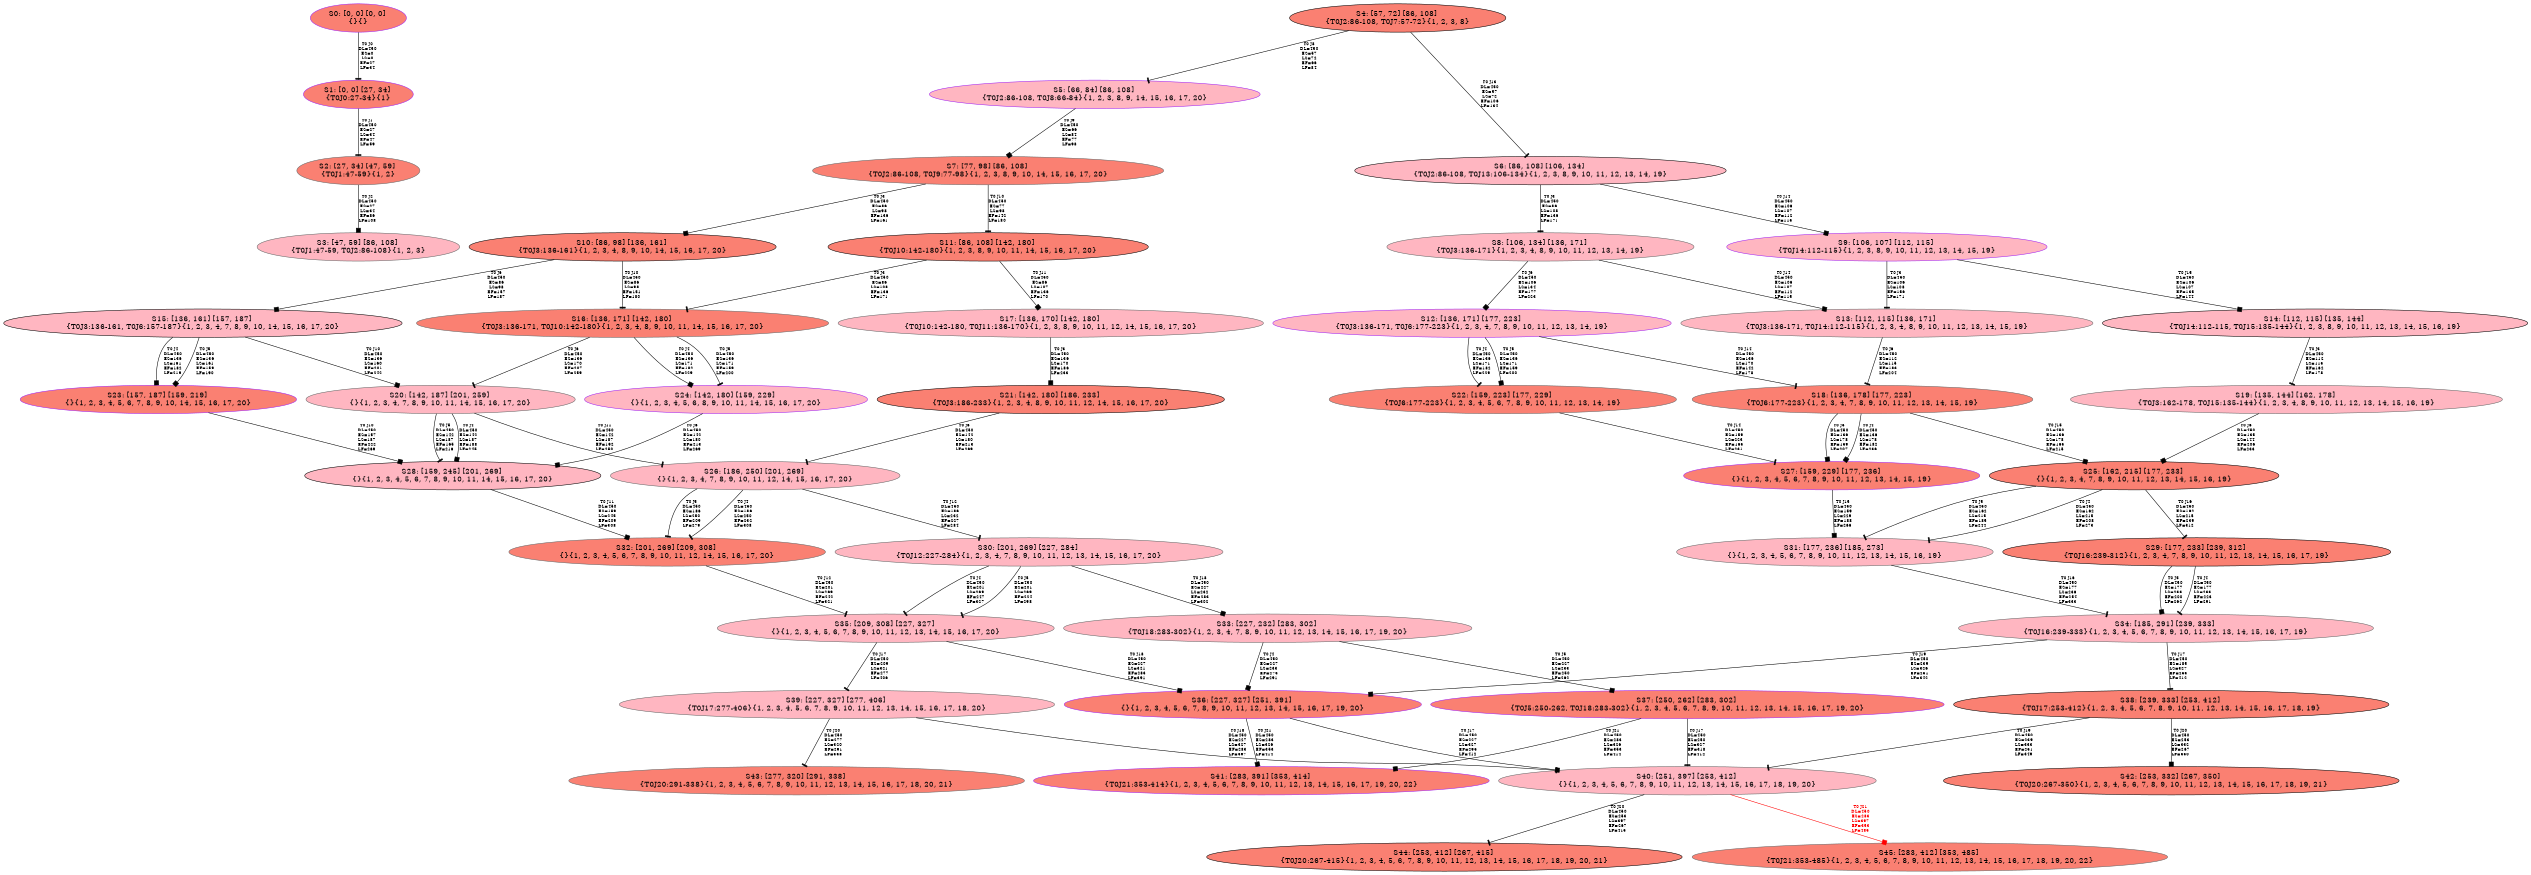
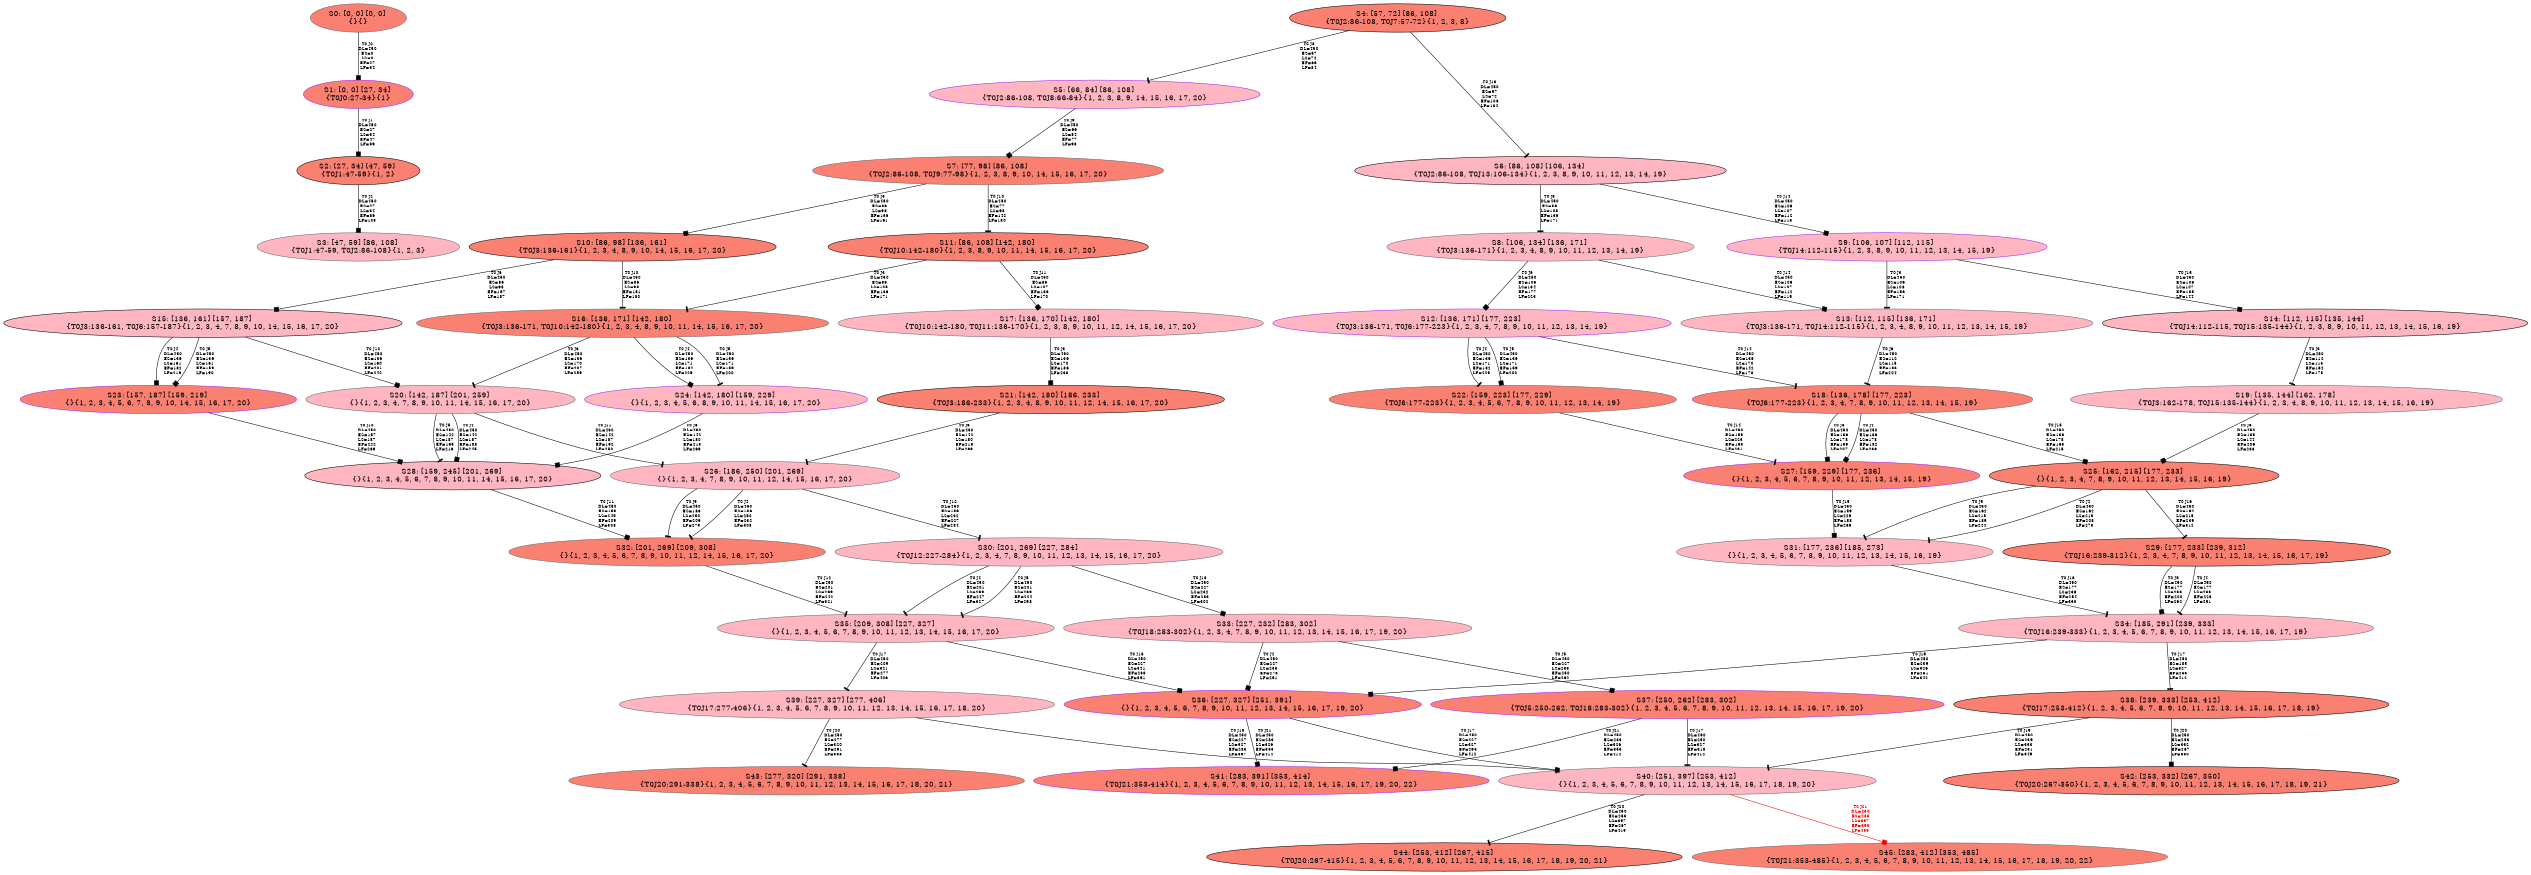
node "S0: [0, 0] [0, 0] {}{}": color purple -> gray40
edge "S0: [0, 0] [0, 0] {}{}" -> "S1: [0, 0] [27, 34] {T0J0:27-34}{1}": arrowhead tee -> box
edge "S1: [0, 0] [27, 34] {T0J0:27-34}{1}" -> "S2: [27, 34] [47, 59] {T0J1:47-59}{1, 2}": arrowhead tee -> box
node "S2: [27, 34] [47, 59] {T0J1:47-59}{1, 2}": color gray40 -> black
